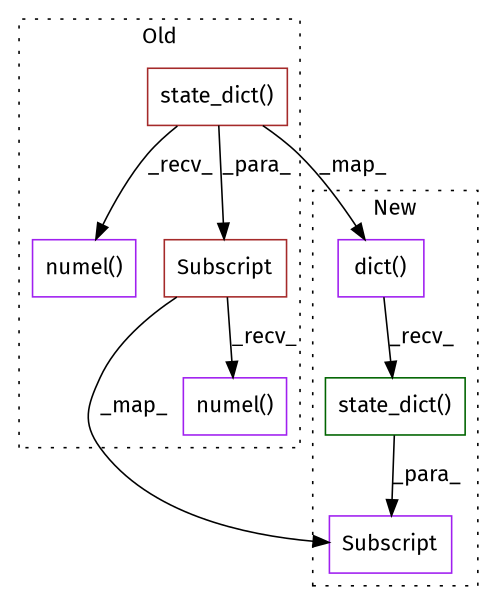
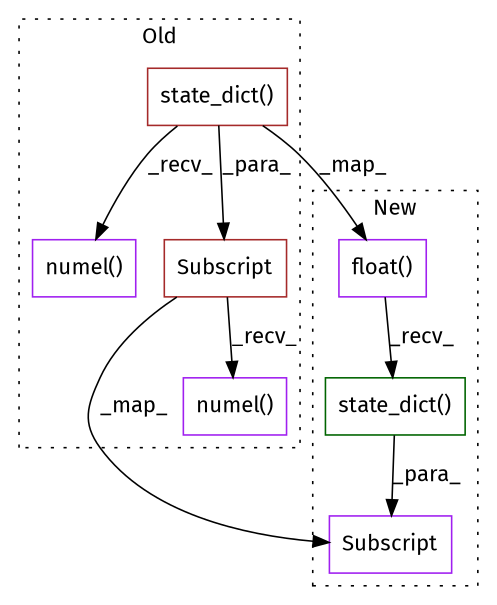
node "dict()": label "dict()" -> "float()"
